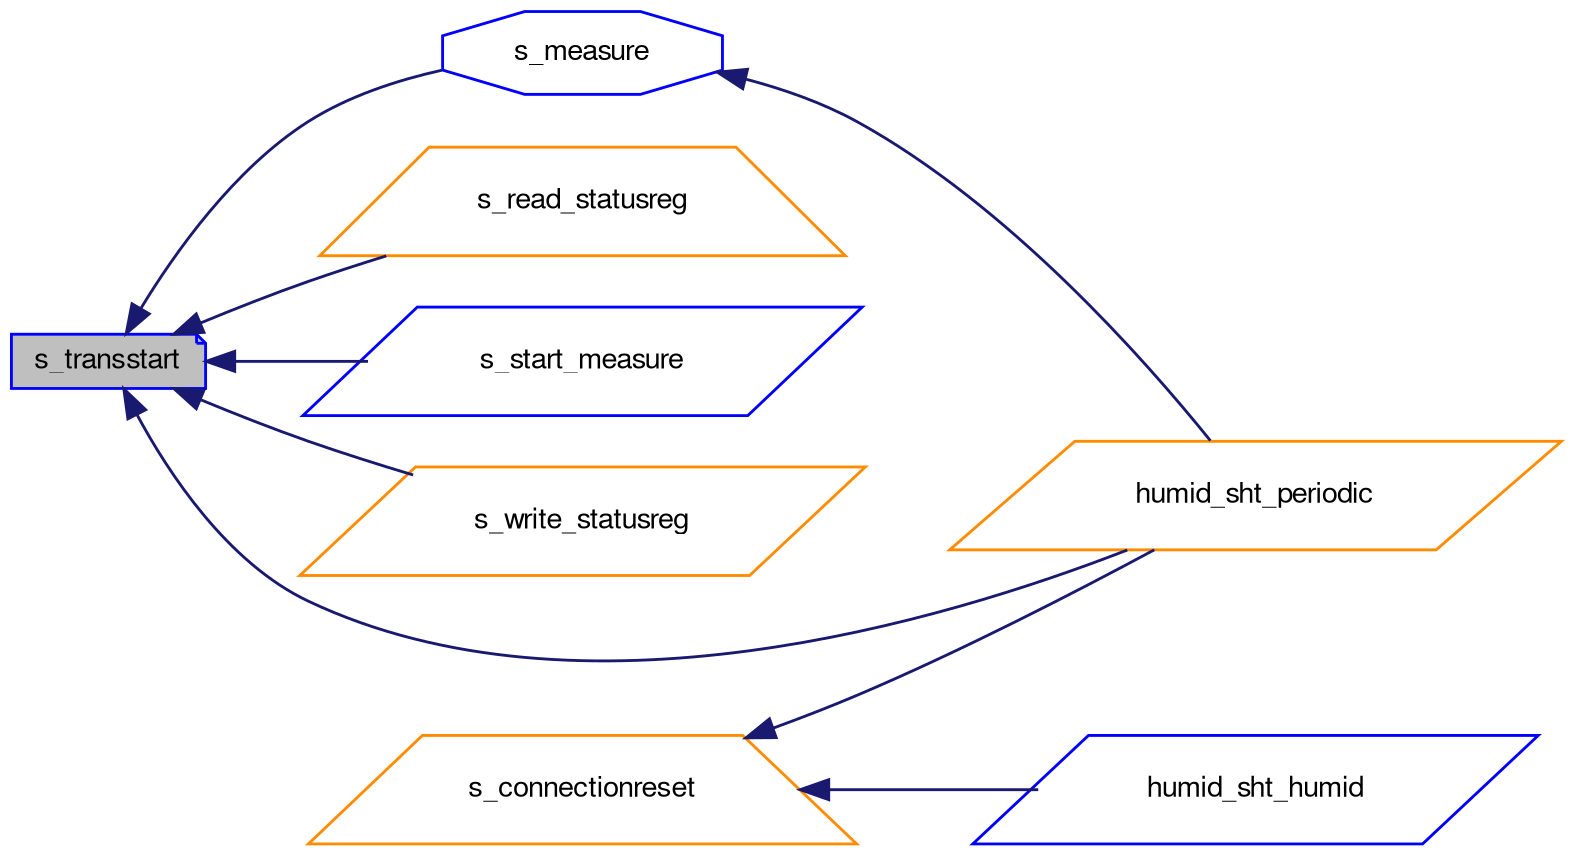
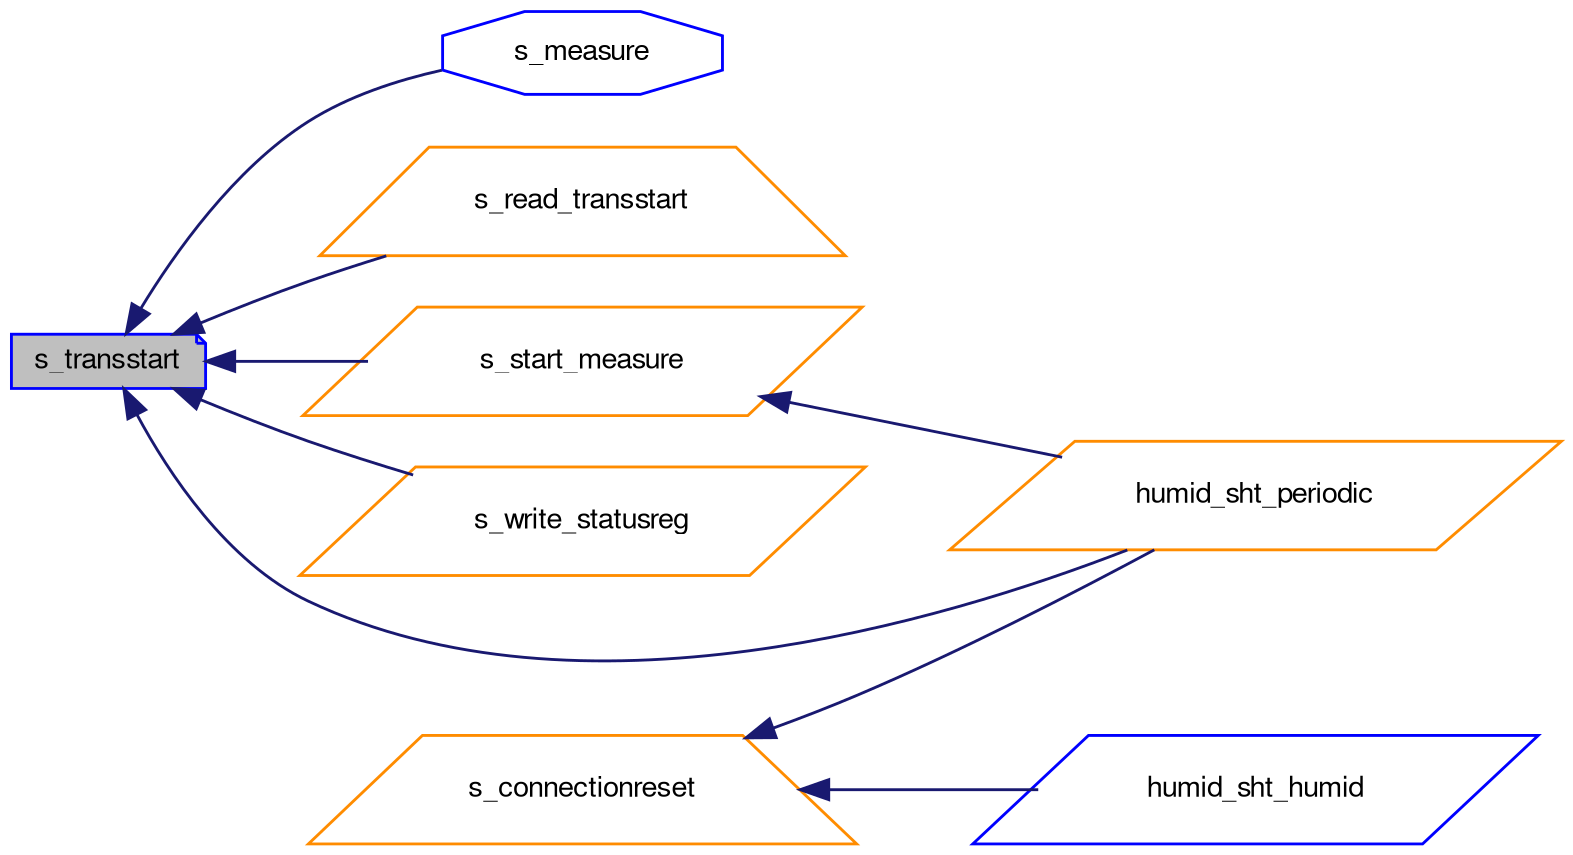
node "s_read_statusreg": label "s_read_statusreg" -> "s_read_transstart"
edge "humid_sht_periodic" -> "s_measure": now "humid_sht_periodic" -> "s_start_measure"
node "s_start_measure": color blue -> darkorange
